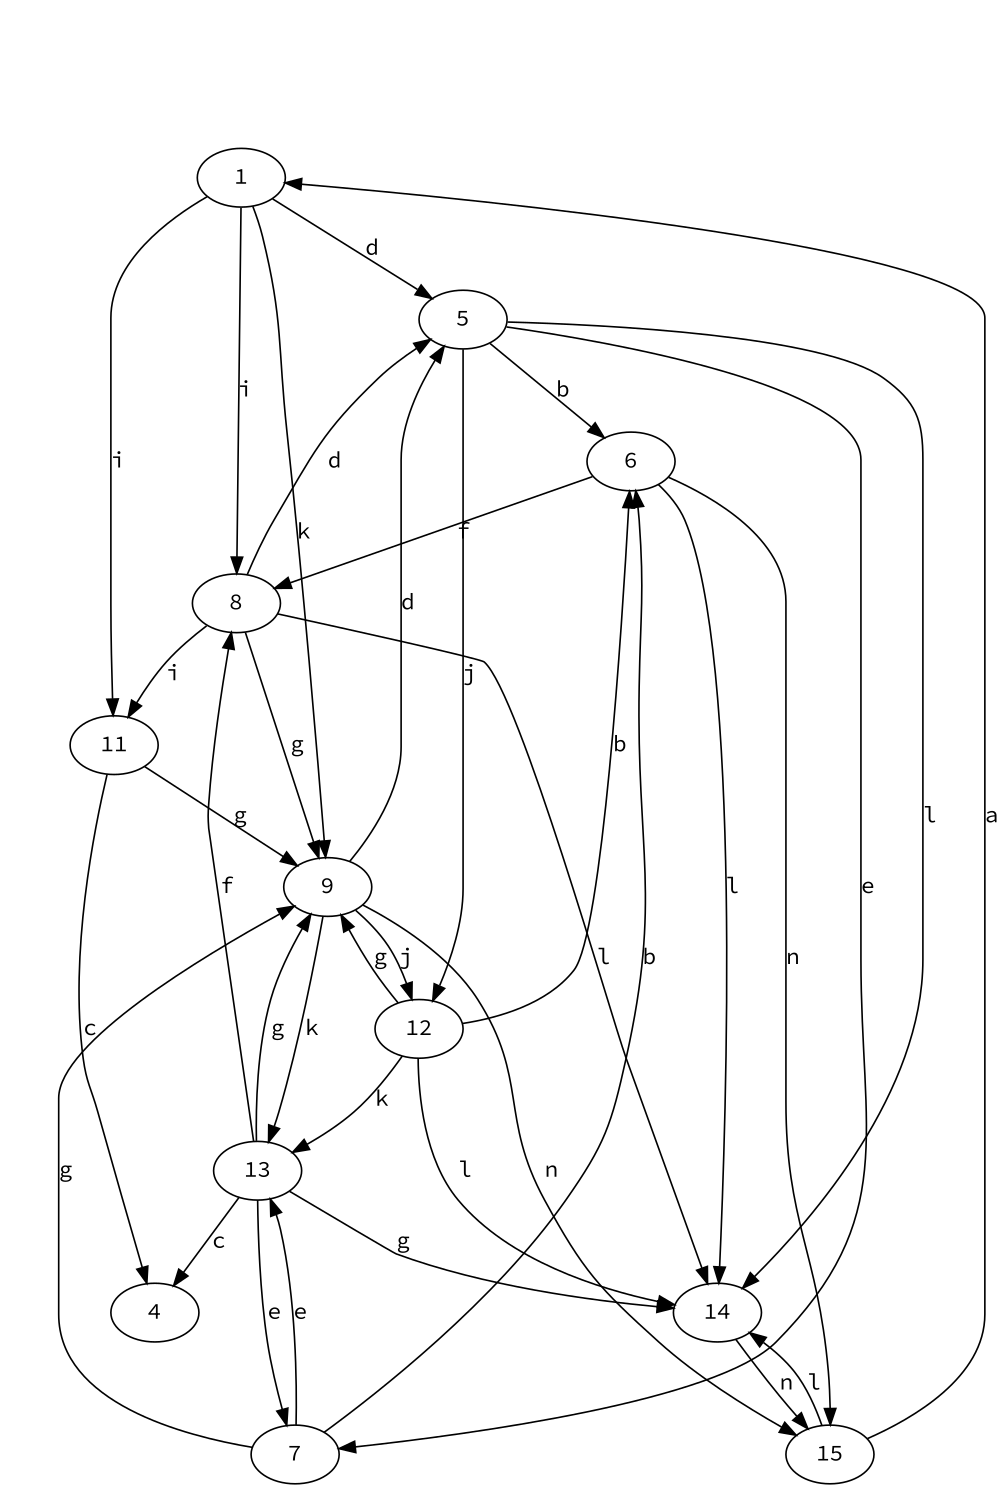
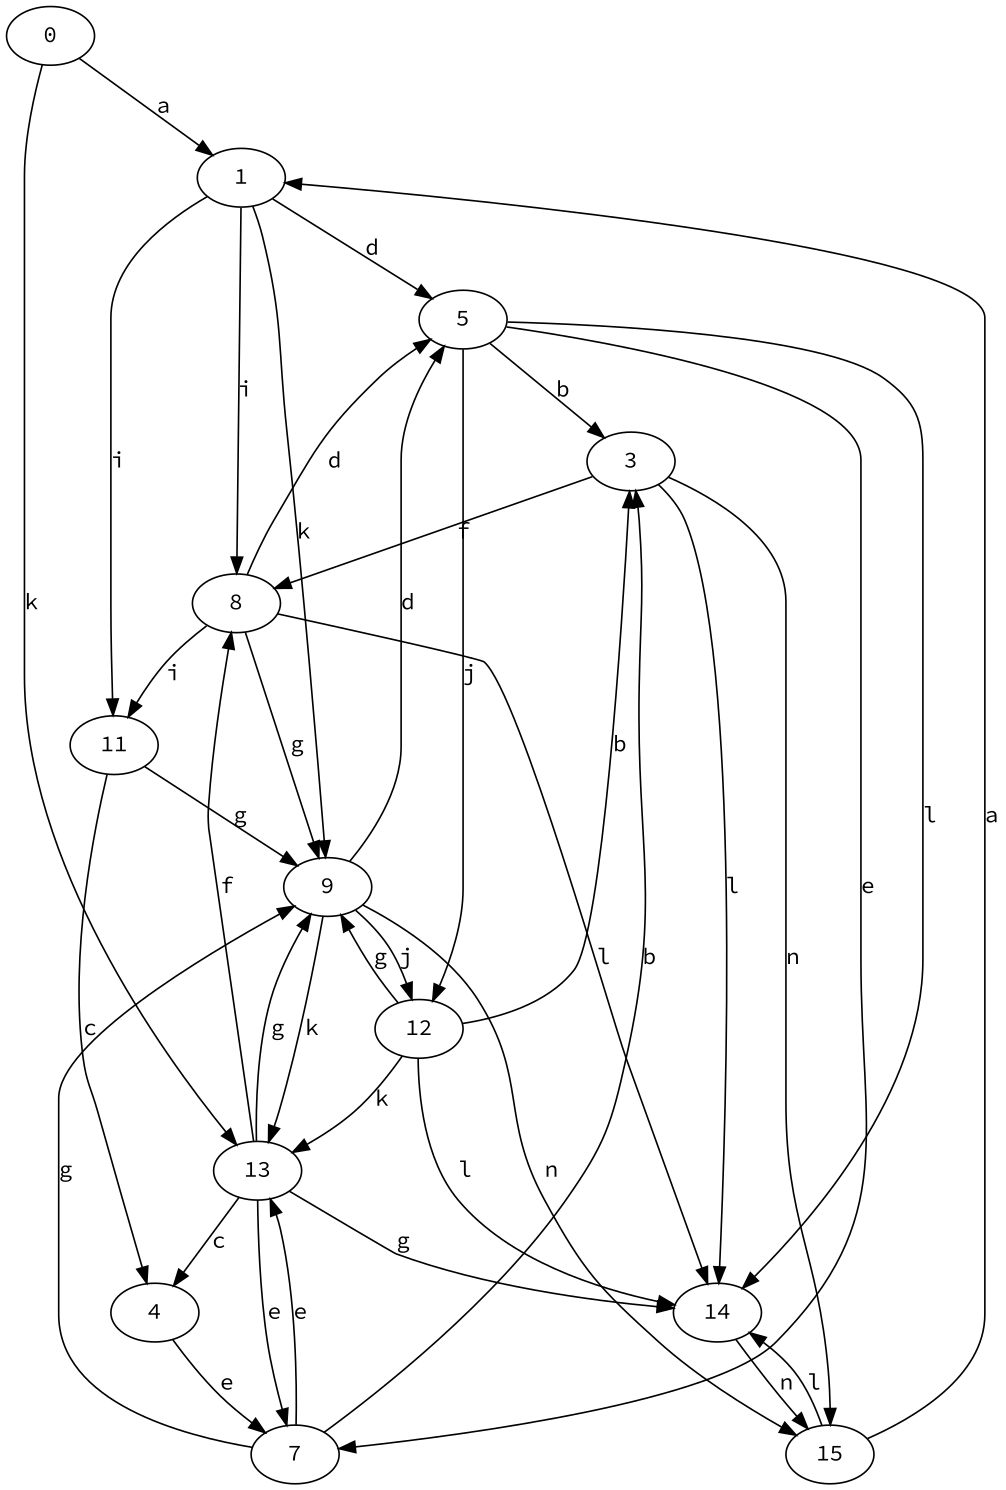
node "0": added
node "6": label "6" -> "3"
edge "4" -> "7": added, label "e"
